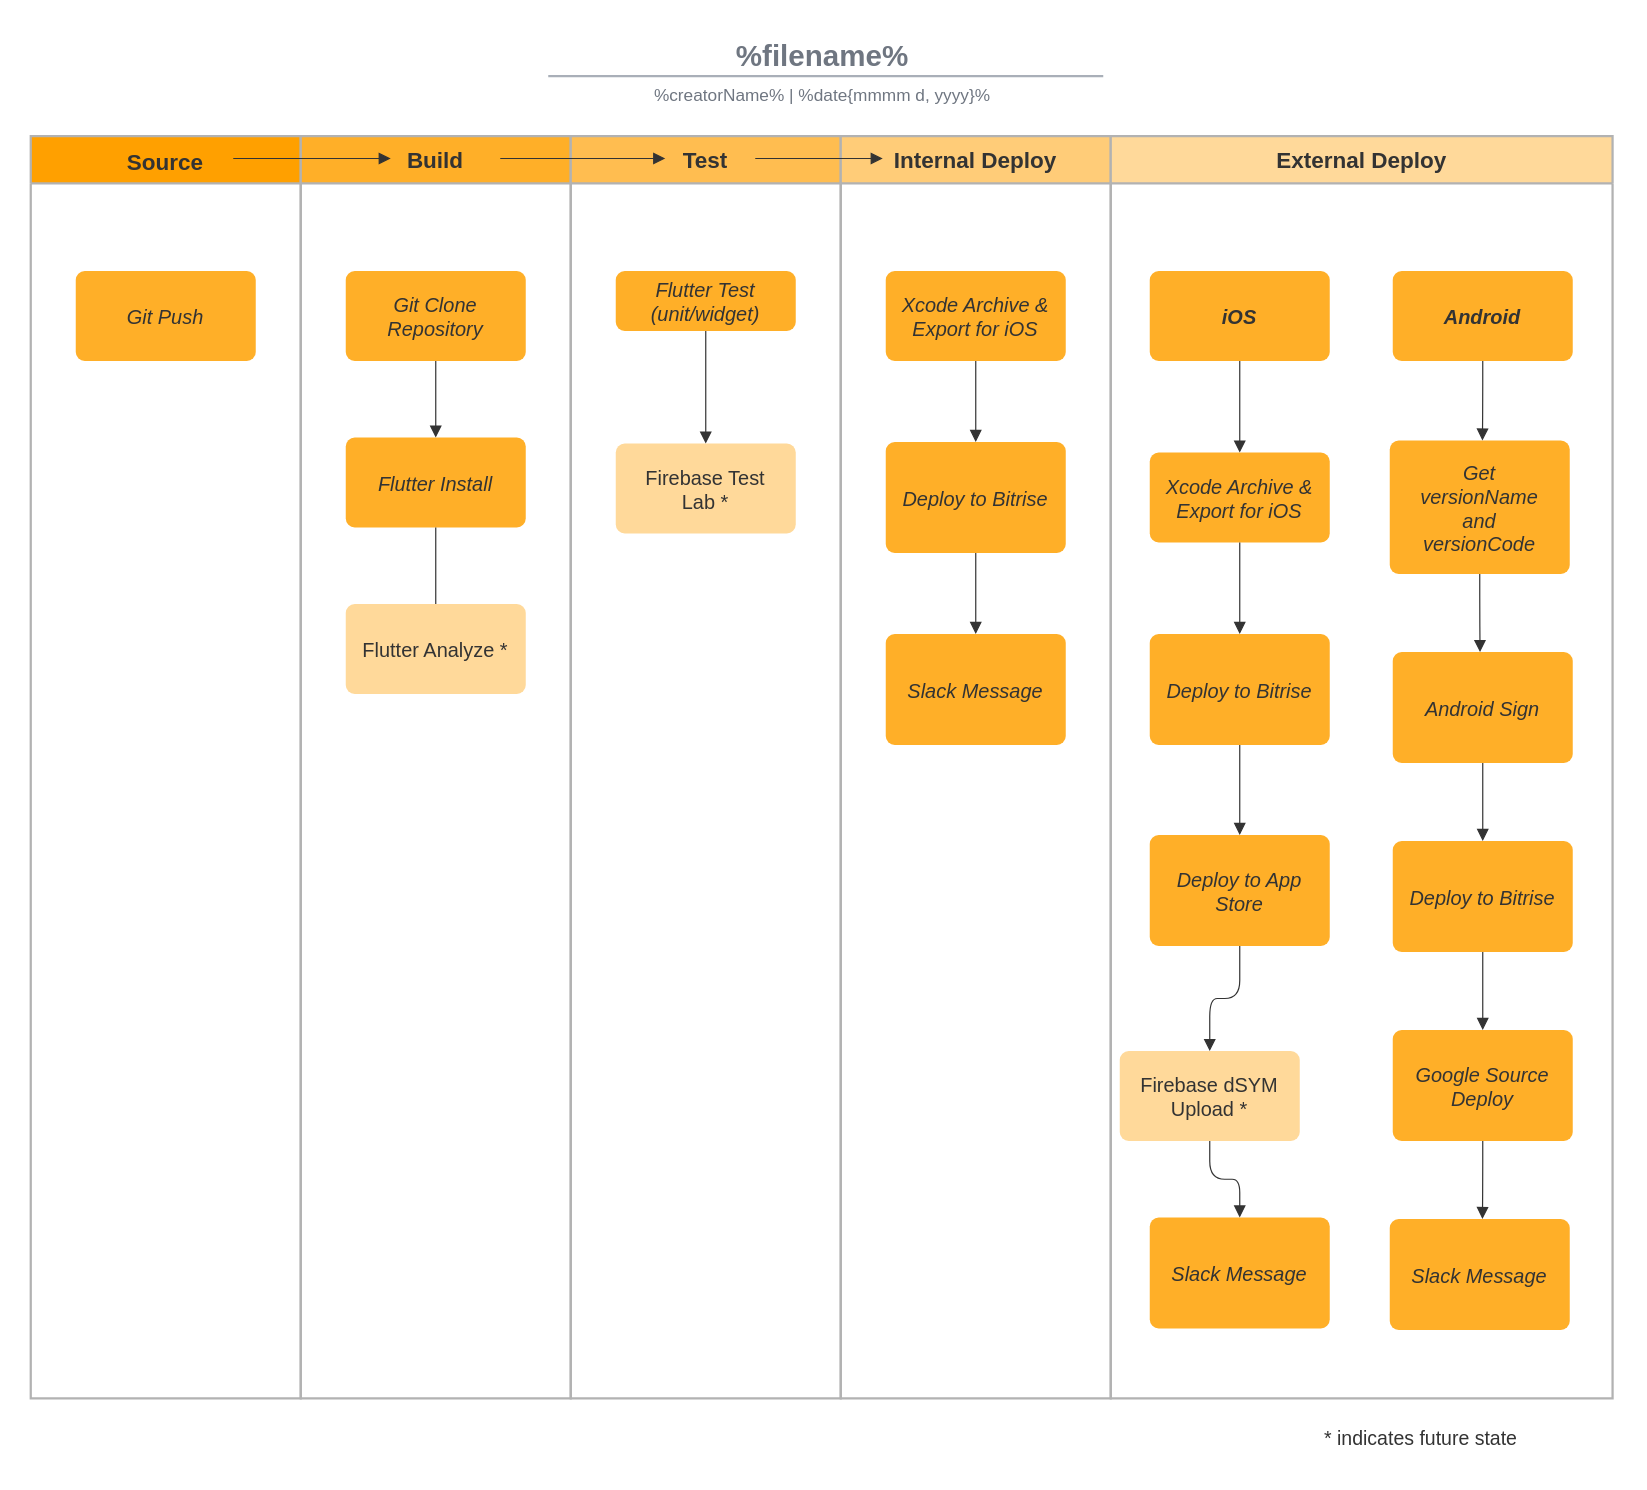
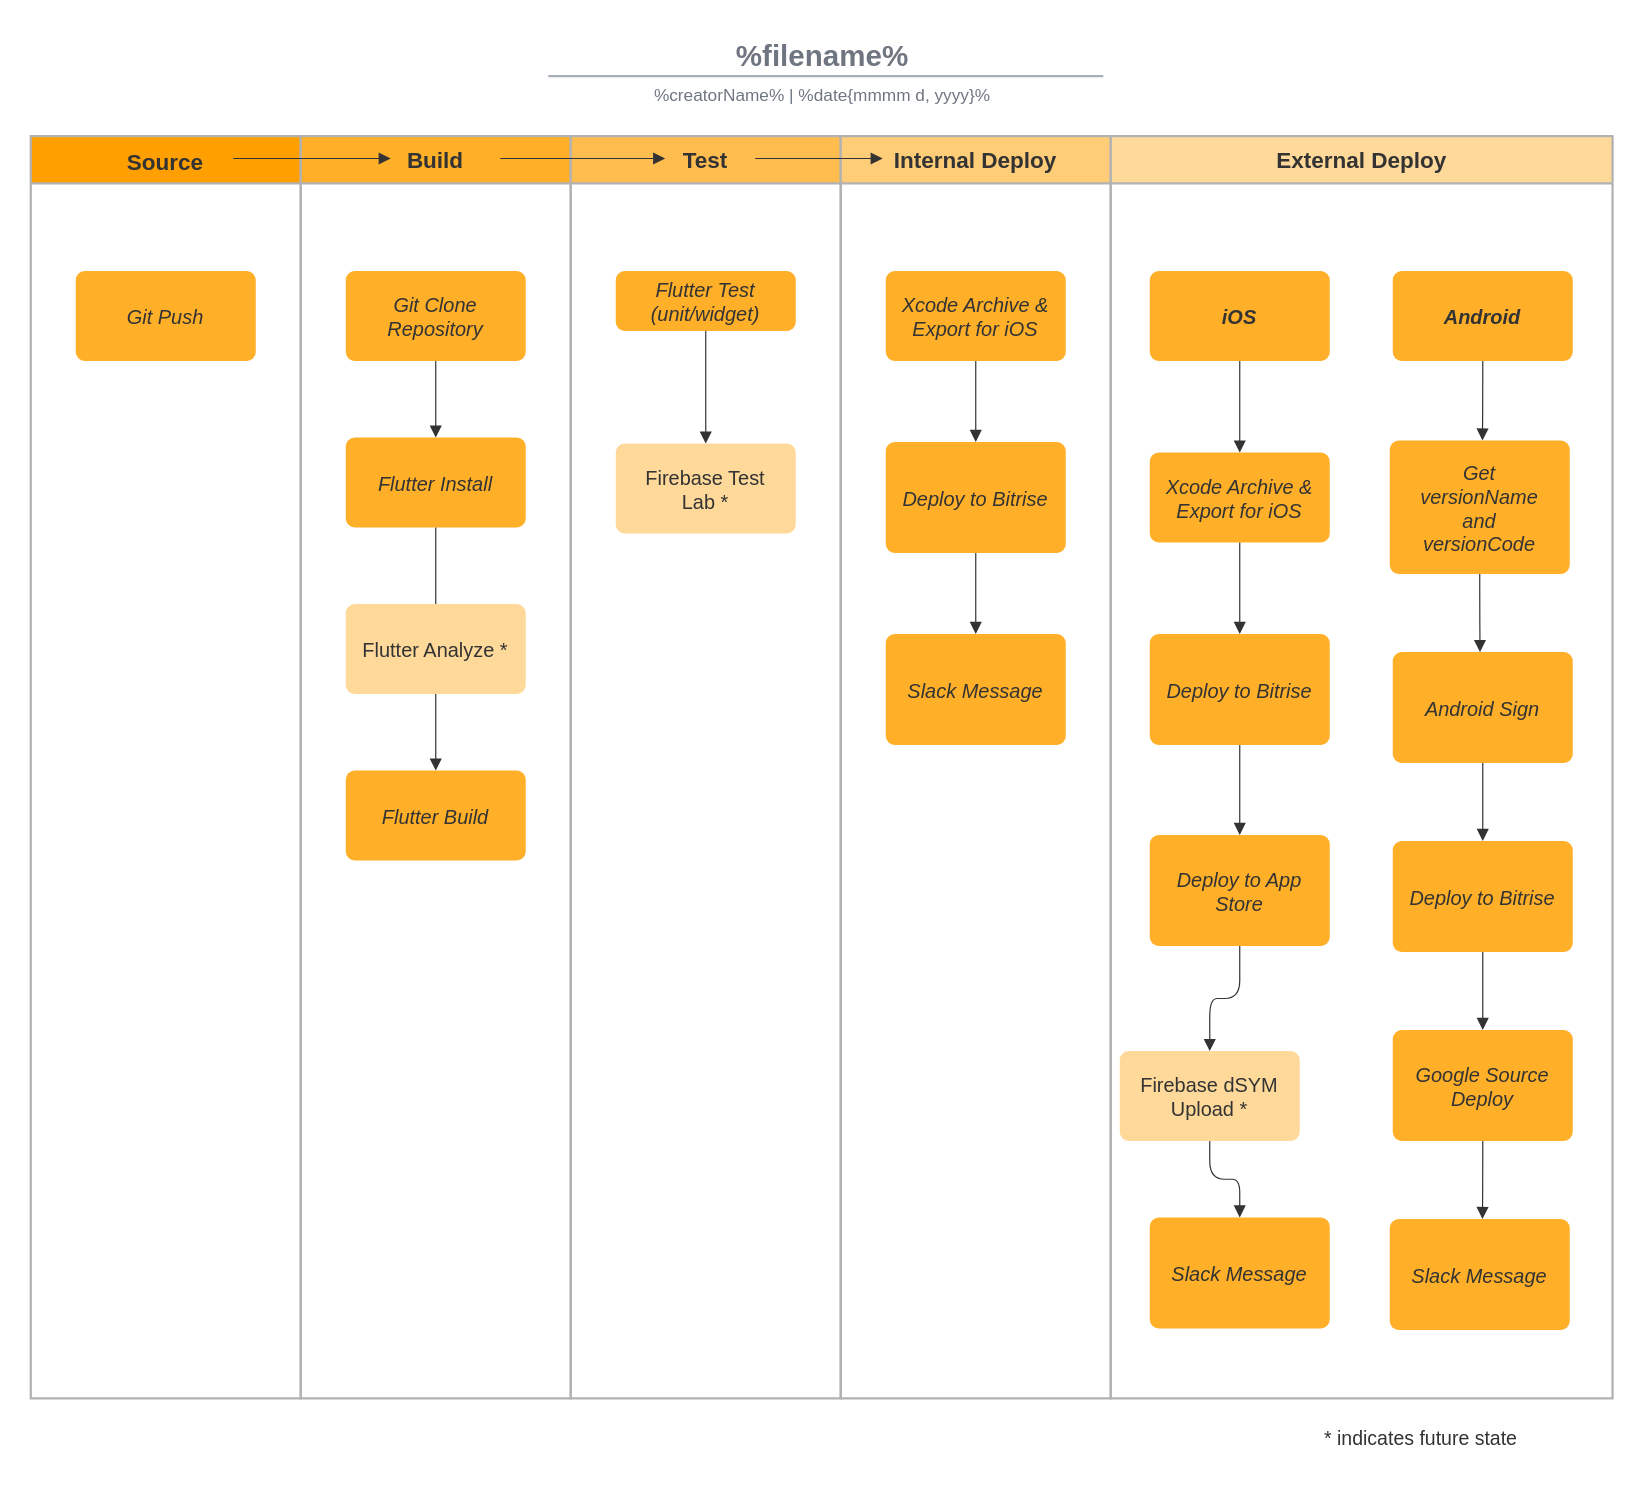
edge "Flutter Analyze *" -> "Flutter Build": added
node "Flutter Build": added
